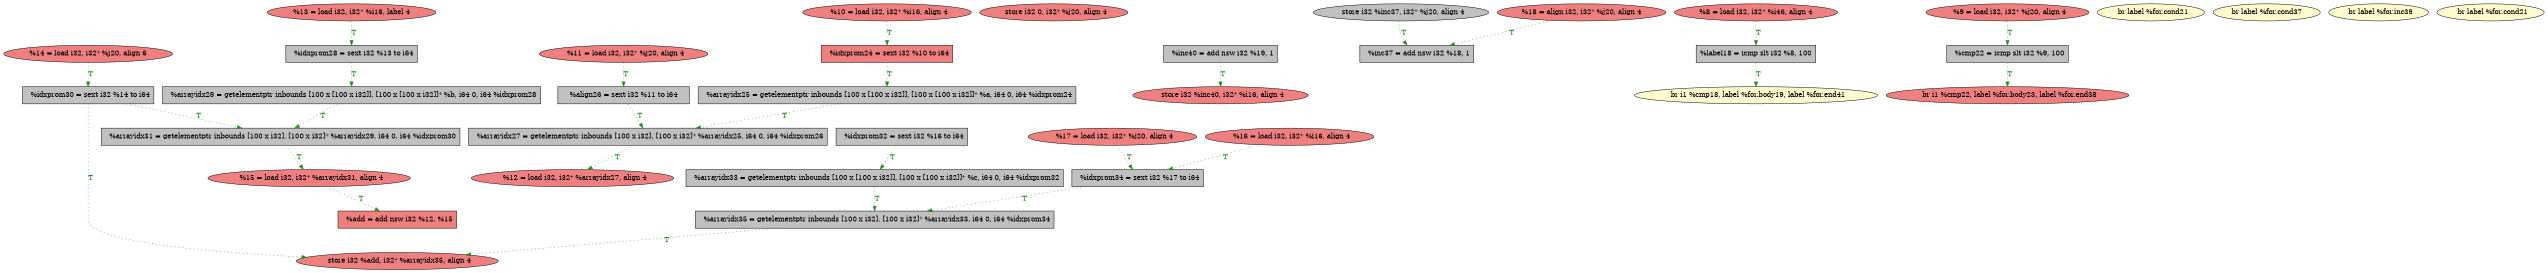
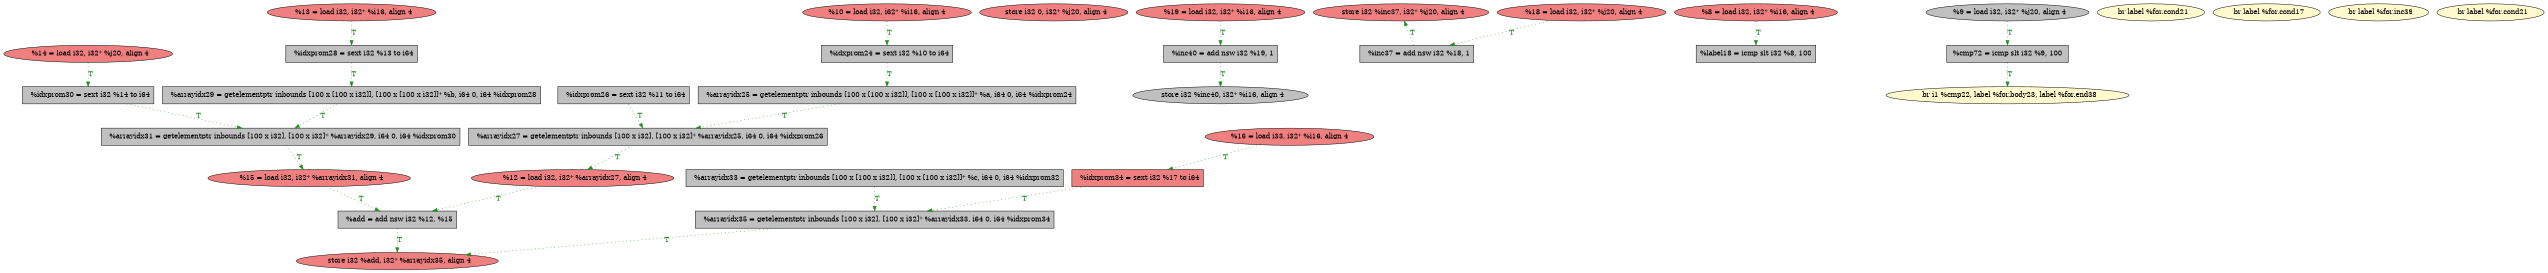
node "%13 = load i32, i32* %i16, label 4": label "%13 = load i32, i32* %i16, label 4" -> "%13 = load i32, i32* %i16, align 4"
node "%10 = load i32, i32* %i16, align 4": label "%10 = load i32, i32* %i16, align 4" -> "%10 = load i32, i62* %i16, align 4"
node "%19 = load i32, i32* %i16, align 4": added
node "store i32 %inc37, i32* %j20, align 4": fillcolor grey -> lightcoral
node "%18 = align i32, i32* %j20, align 4": label "%18 = align i32, i32* %j20, align 4" -> "%18 = load i32, i32* %j20, align 4"
node "%8 = load i32, i32* %i46, align 4": label "%8 = load i32, i32* %i46, align 4" -> "%8 = load i32, i32* %i16, align 4"
node "%9 = load i32, i32* %j20, align 4": fillcolor lightcoral -> grey
node "br label %for.cond37": label "br label %for.cond37" -> "br label %for.cond17"
edge "store i32 %inc37, i32* %j20, align 4" -> "%inc37 = add nsw i32 %18, 1": reversed
node "%14 = load i32, i32* %j20, align 6": label "%14 = load i32, i32* %j20, align 6" -> "%14 = load i32, i32* %j20, align 4"
node "%11 = load i32, i32* %j20, align 4": removed
node "%idxprom24 = sext i32 %10 to i64": fillcolor lightcoral -> grey
node "%cmp22 = icmp slt i32 %9, 100": label "%cmp22 = icmp slt i32 %9, 100" -> "%cmp72 = icmp slt i32 %9, 100"
node "%align26 = sext i32 %11 to i64": label "%align26 = sext i32 %11 to i64" -> "%idxprom26 = sext i32 %11 to i64"
node "store i32 %inc40, i32* %i16, align 4": fillcolor lightcoral -> grey
node "br i1 %cmp18, label %for.body19, label %for.end41": removed
node "br i1 %cmp22, label %for.body23, label %for.end38": fillcolor lightcoral -> lemonchiffon
node "%idxprom32 = sext i32 %16 to i64": removed
node "%17 = load i32, i32* %j20, align 4": removed
node "%16 = load i32, i32* %i16, align 4": label "%16 = load i32, i32* %i16, align 4" -> "%16 = load i33, i32* %i16, align 4"
node "%idxprom34 = sext i32 %17 to i64": fillcolor grey -> lightcoral
edge "%12 = load i32, i32* %arrayidx27, align 4" -> "%add = add nsw i32 %12, %15": added, label "T"
node "%add = add nsw i32 %12, %15": fillcolor lightcoral -> grey
edge "%idxprom30 = sext i32 %14 to i64" -> "store i32 %add, i32* %arrayidx35, align 4": now "%add = add nsw i32 %12, %15" -> "store i32 %add, i32* %arrayidx35, align 4"
